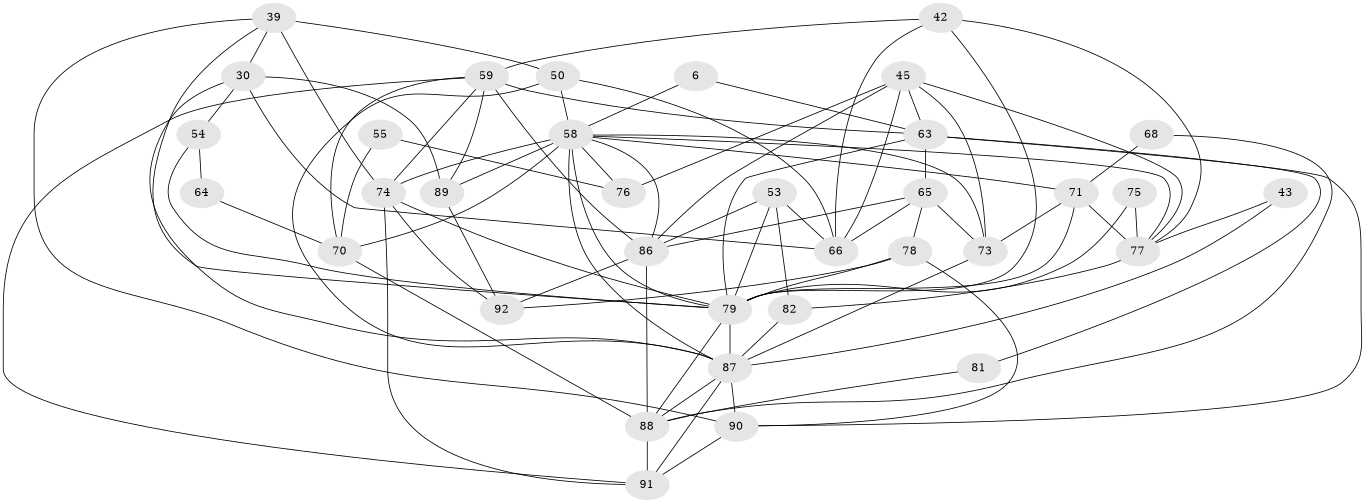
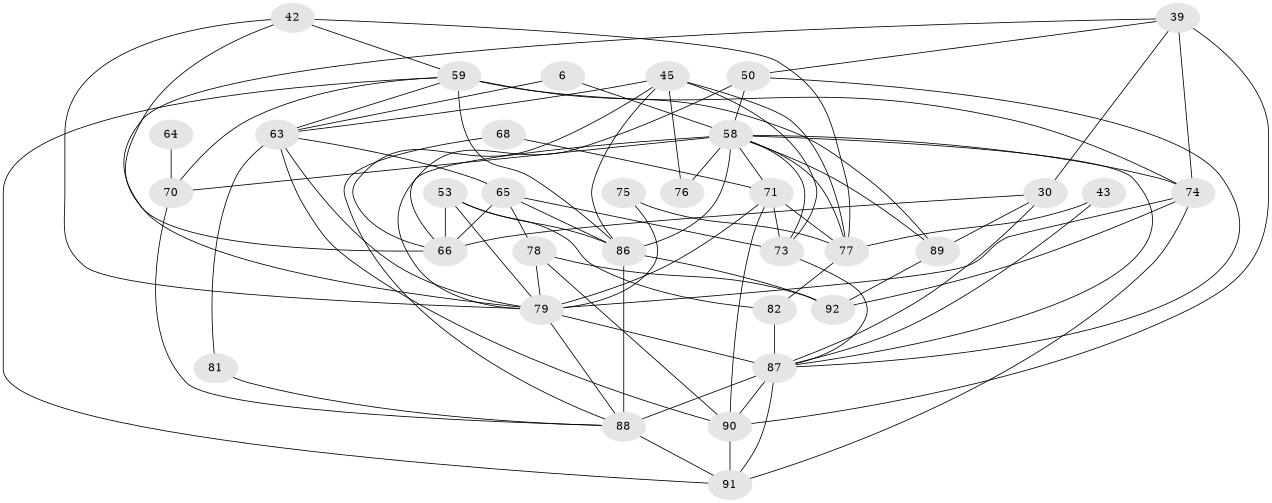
node "54": removed
node "55": removed
edge "71" -- "90": added
